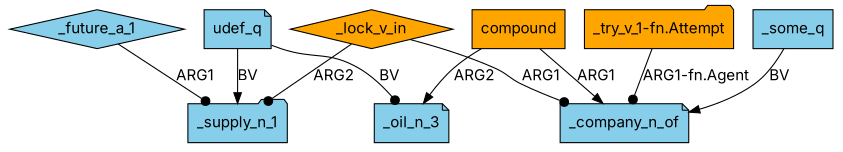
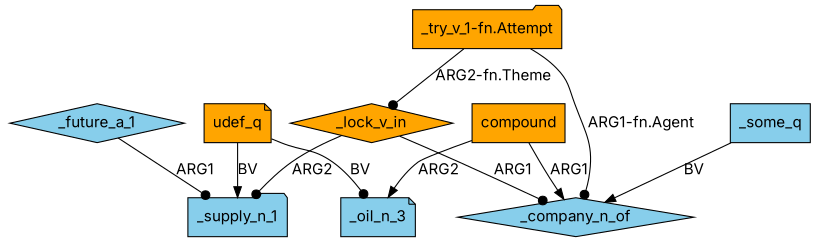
node "udef_q": fillcolor skyblue -> orange
edge "_try_v_1-fn.Attempt" -> "_lock_v_in": added, label "ARG2-fn.Theme"
node "_company_n_of": shape note -> diamond
